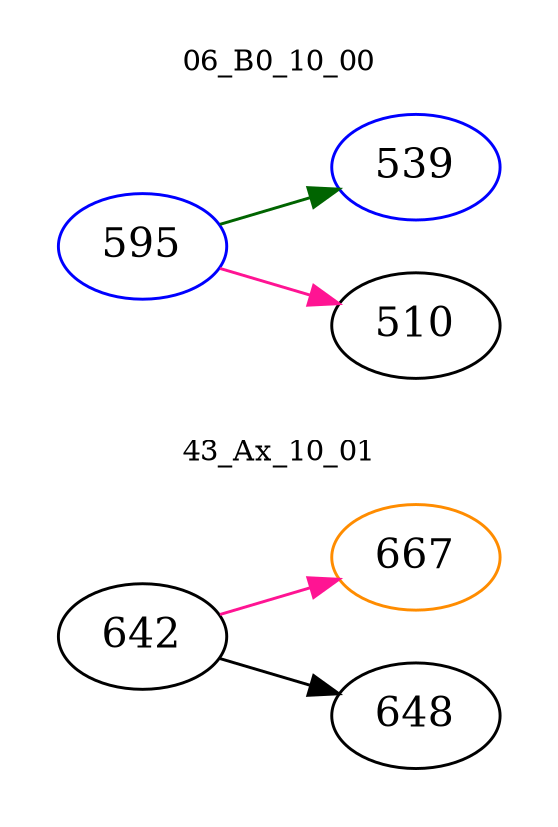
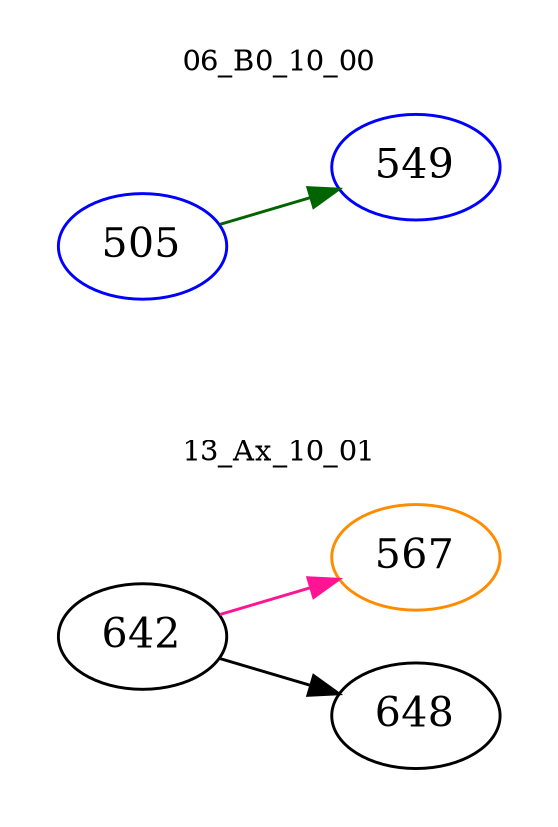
node "539": label "539" -> "549"
node "595": label "595" -> "505"
node "510": removed
cluster "43_Ax_10_01": label "43_Ax_10_01" -> "13_Ax_10_01"
node "667": label "667" -> "567"
